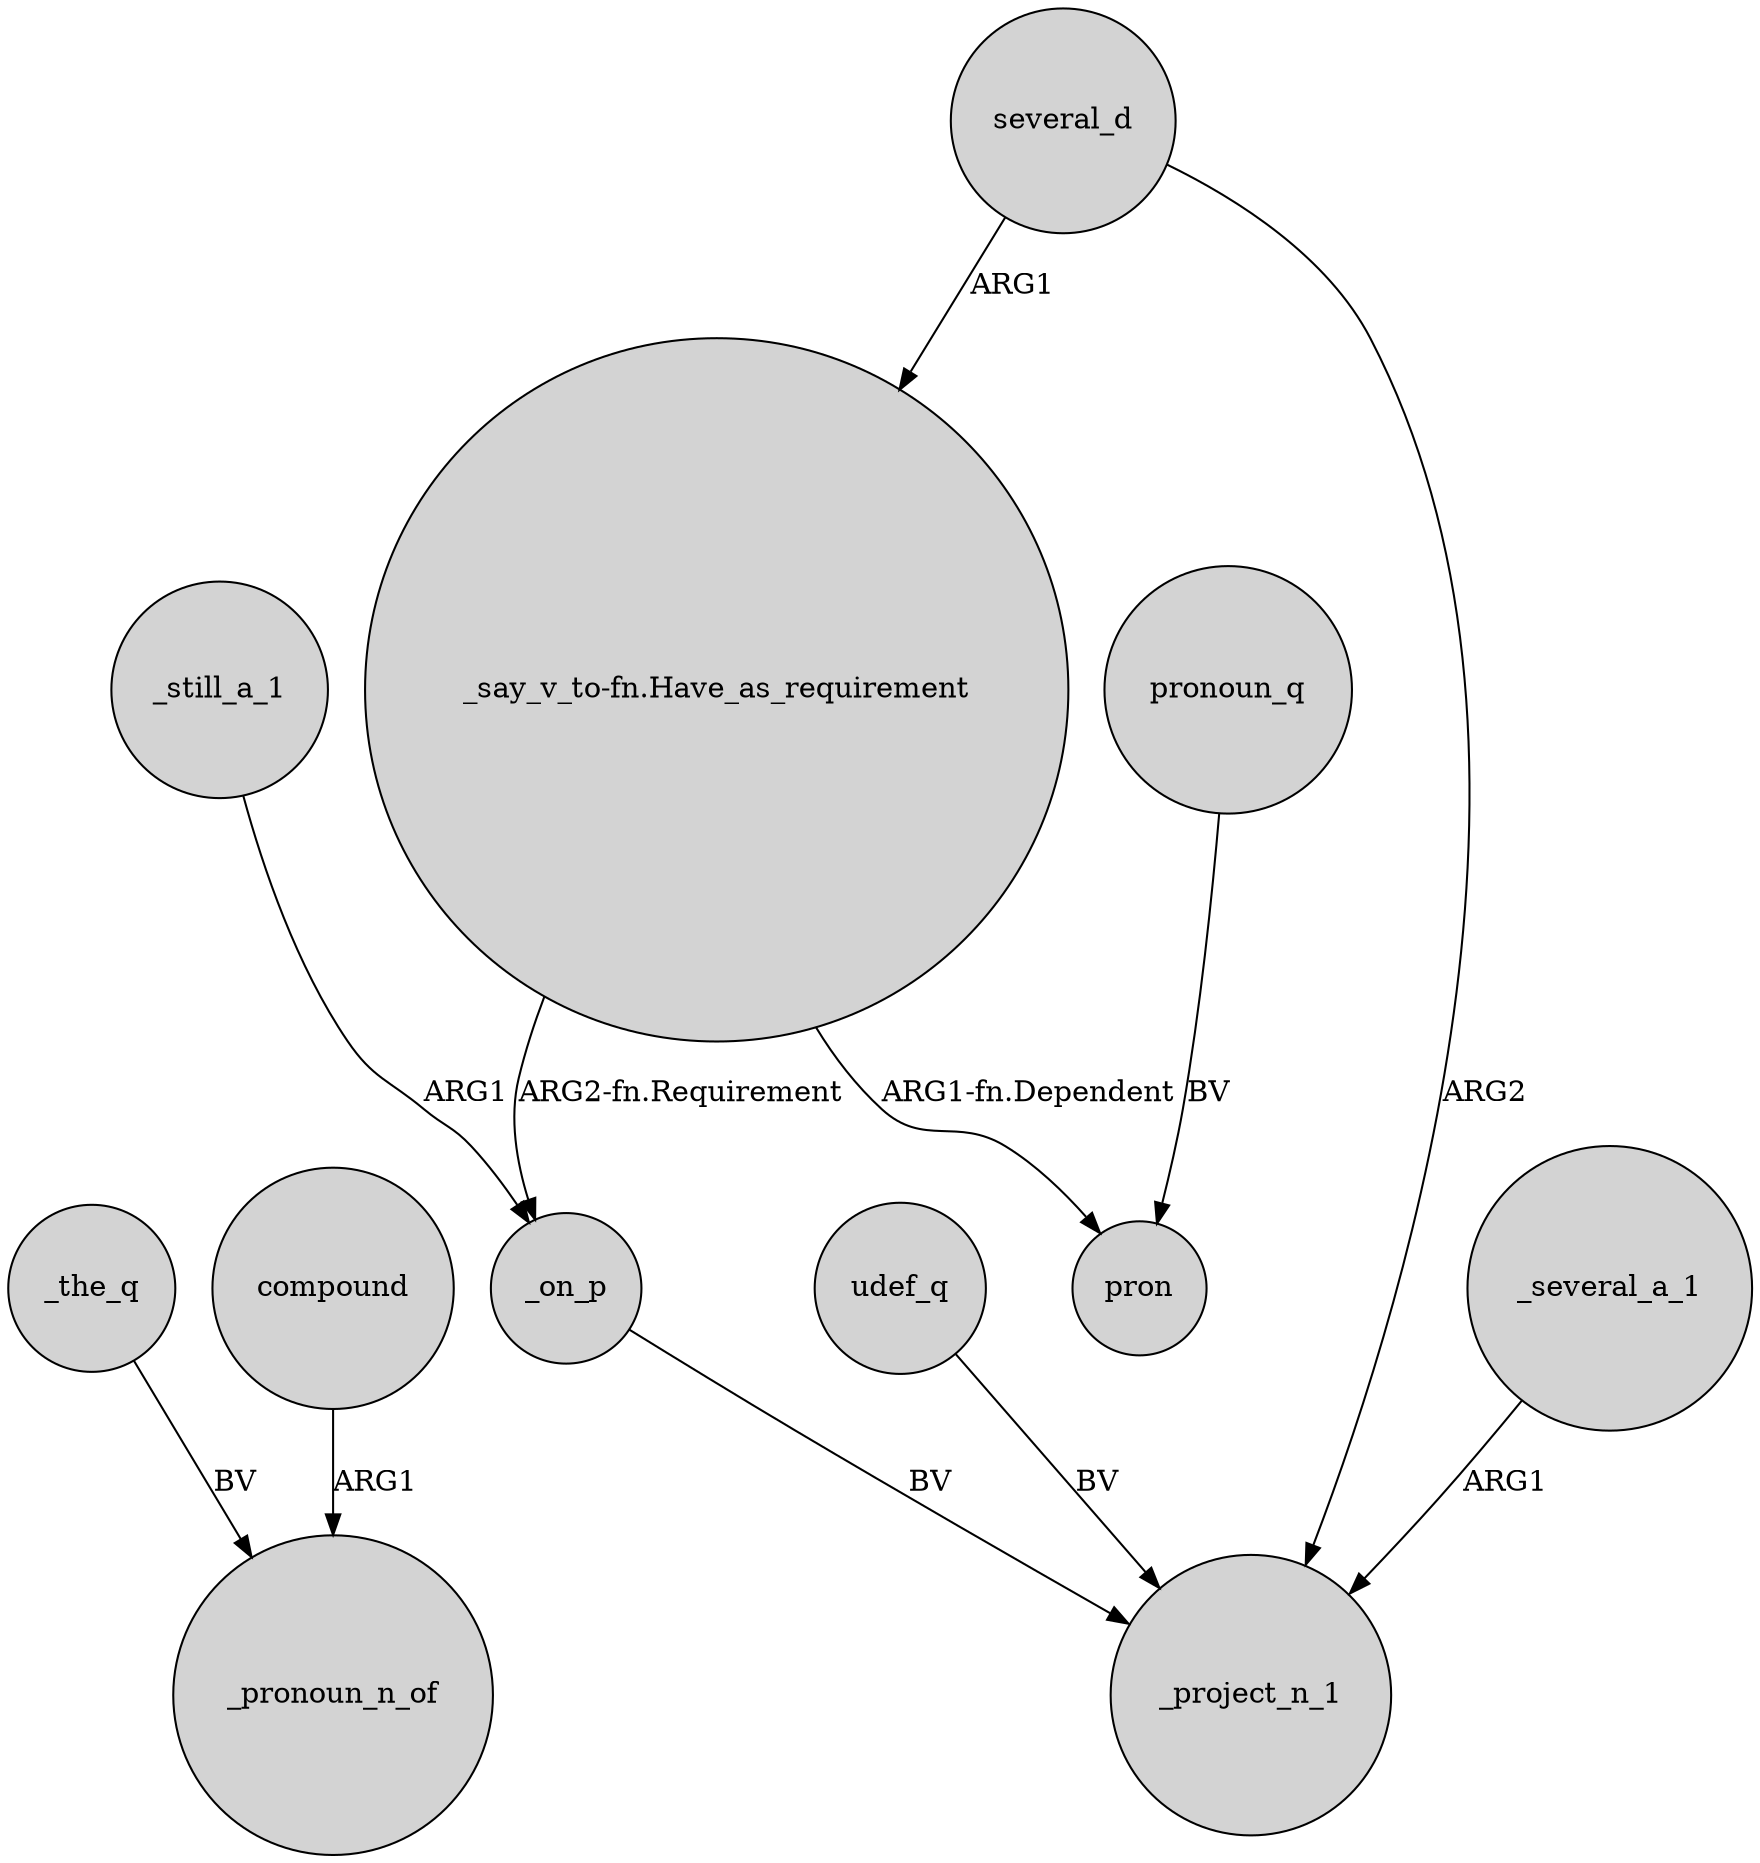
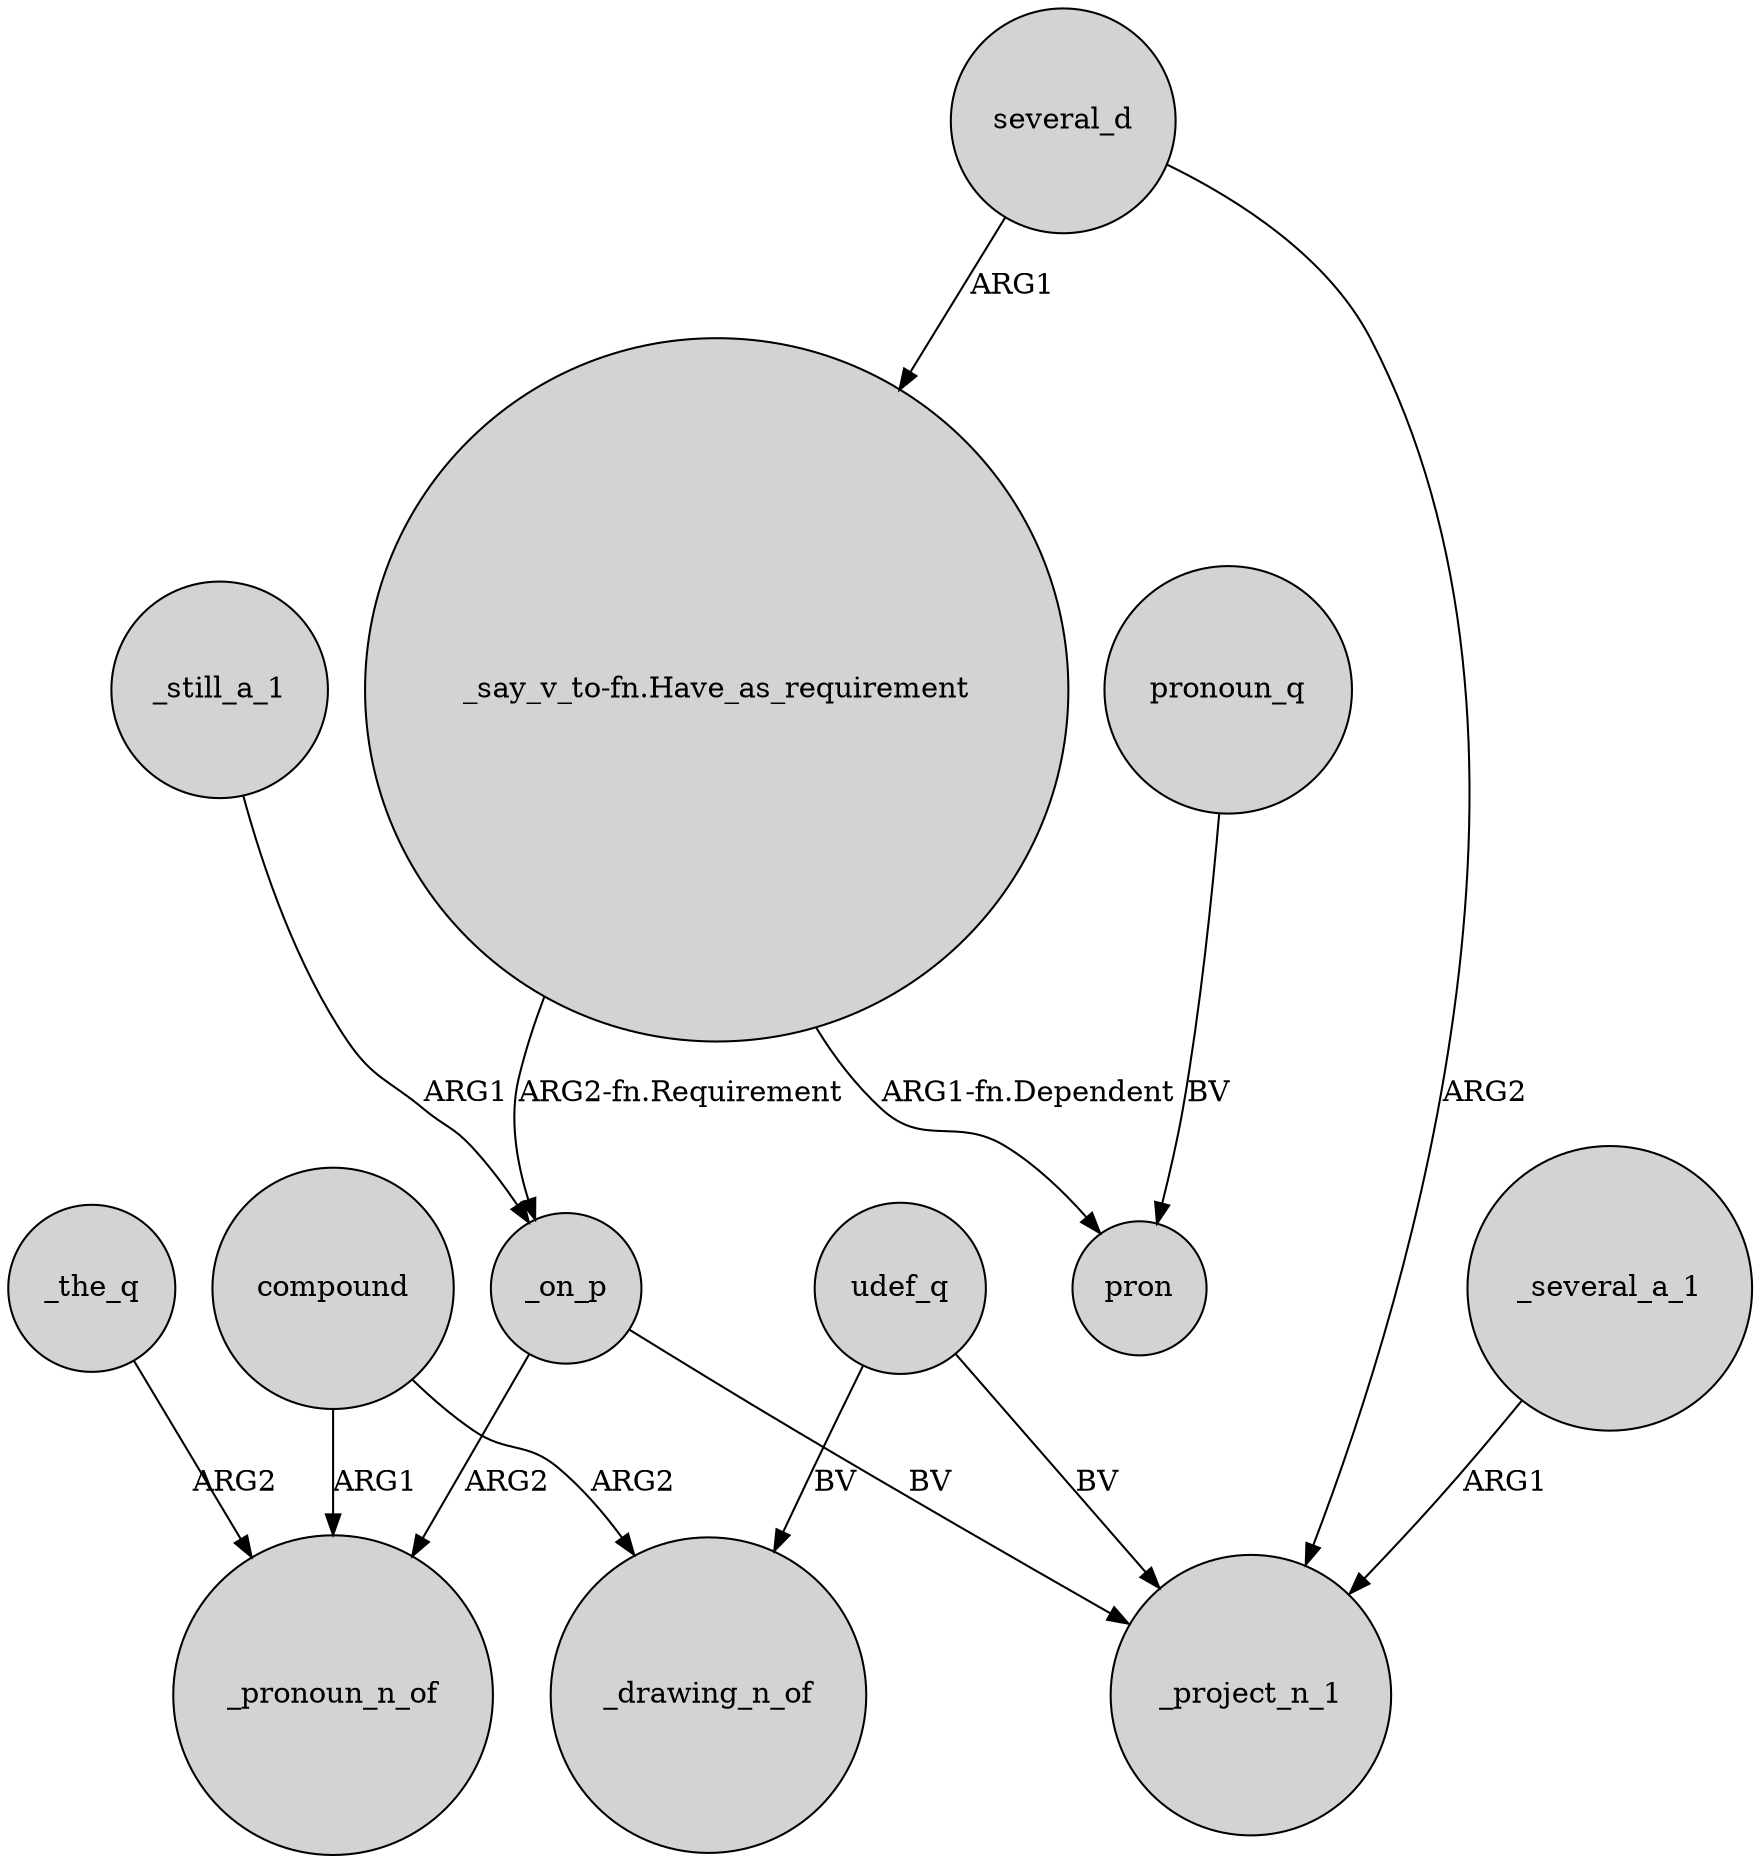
edge "_on_p" -> "_pronoun_n_of": added, label "ARG2"
edge "_the_q" -> "_pronoun_n_of": label "BV" -> "ARG2"
node "_drawing_n_of": added
